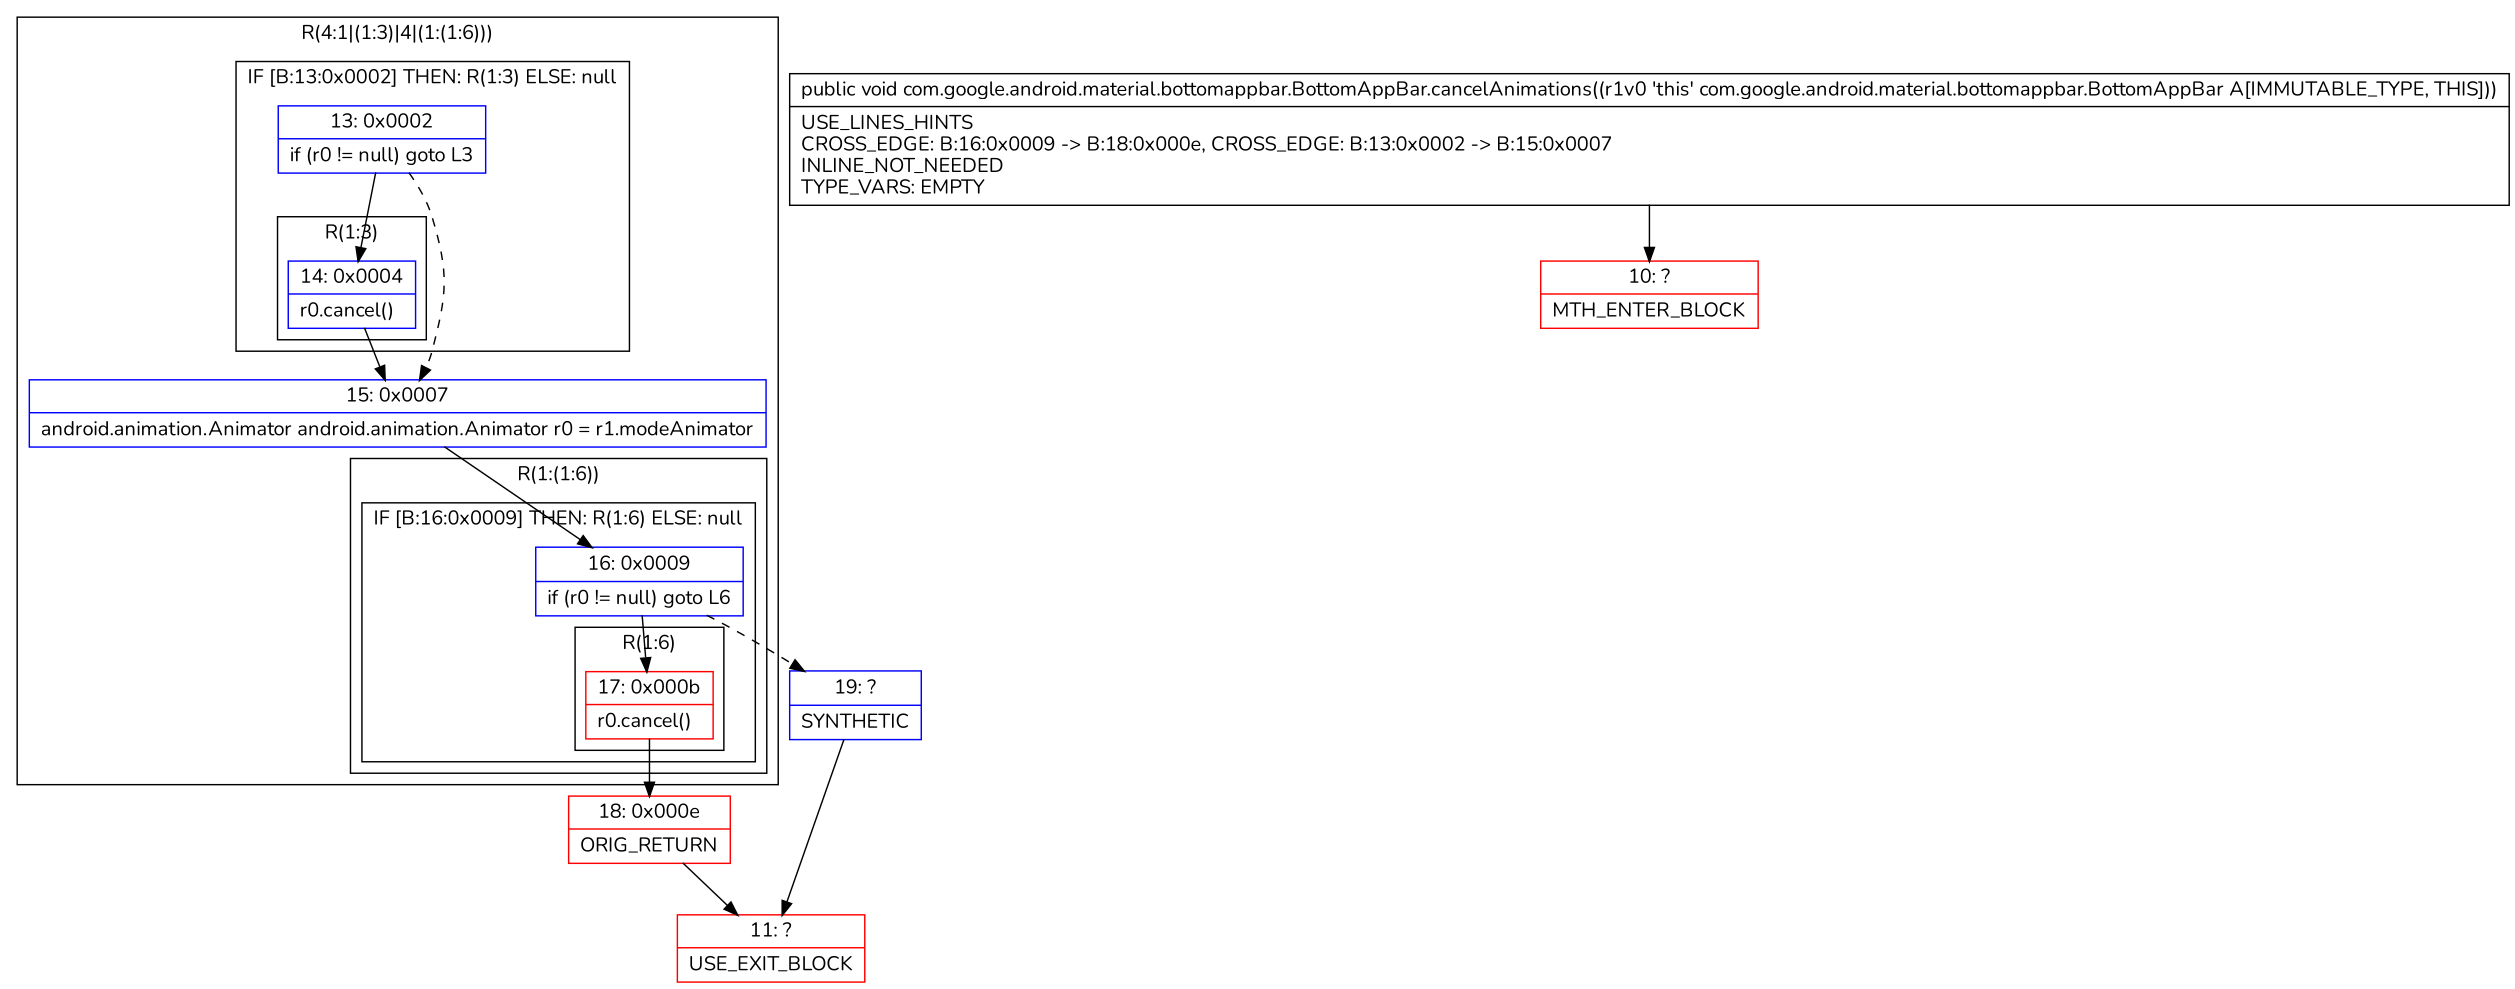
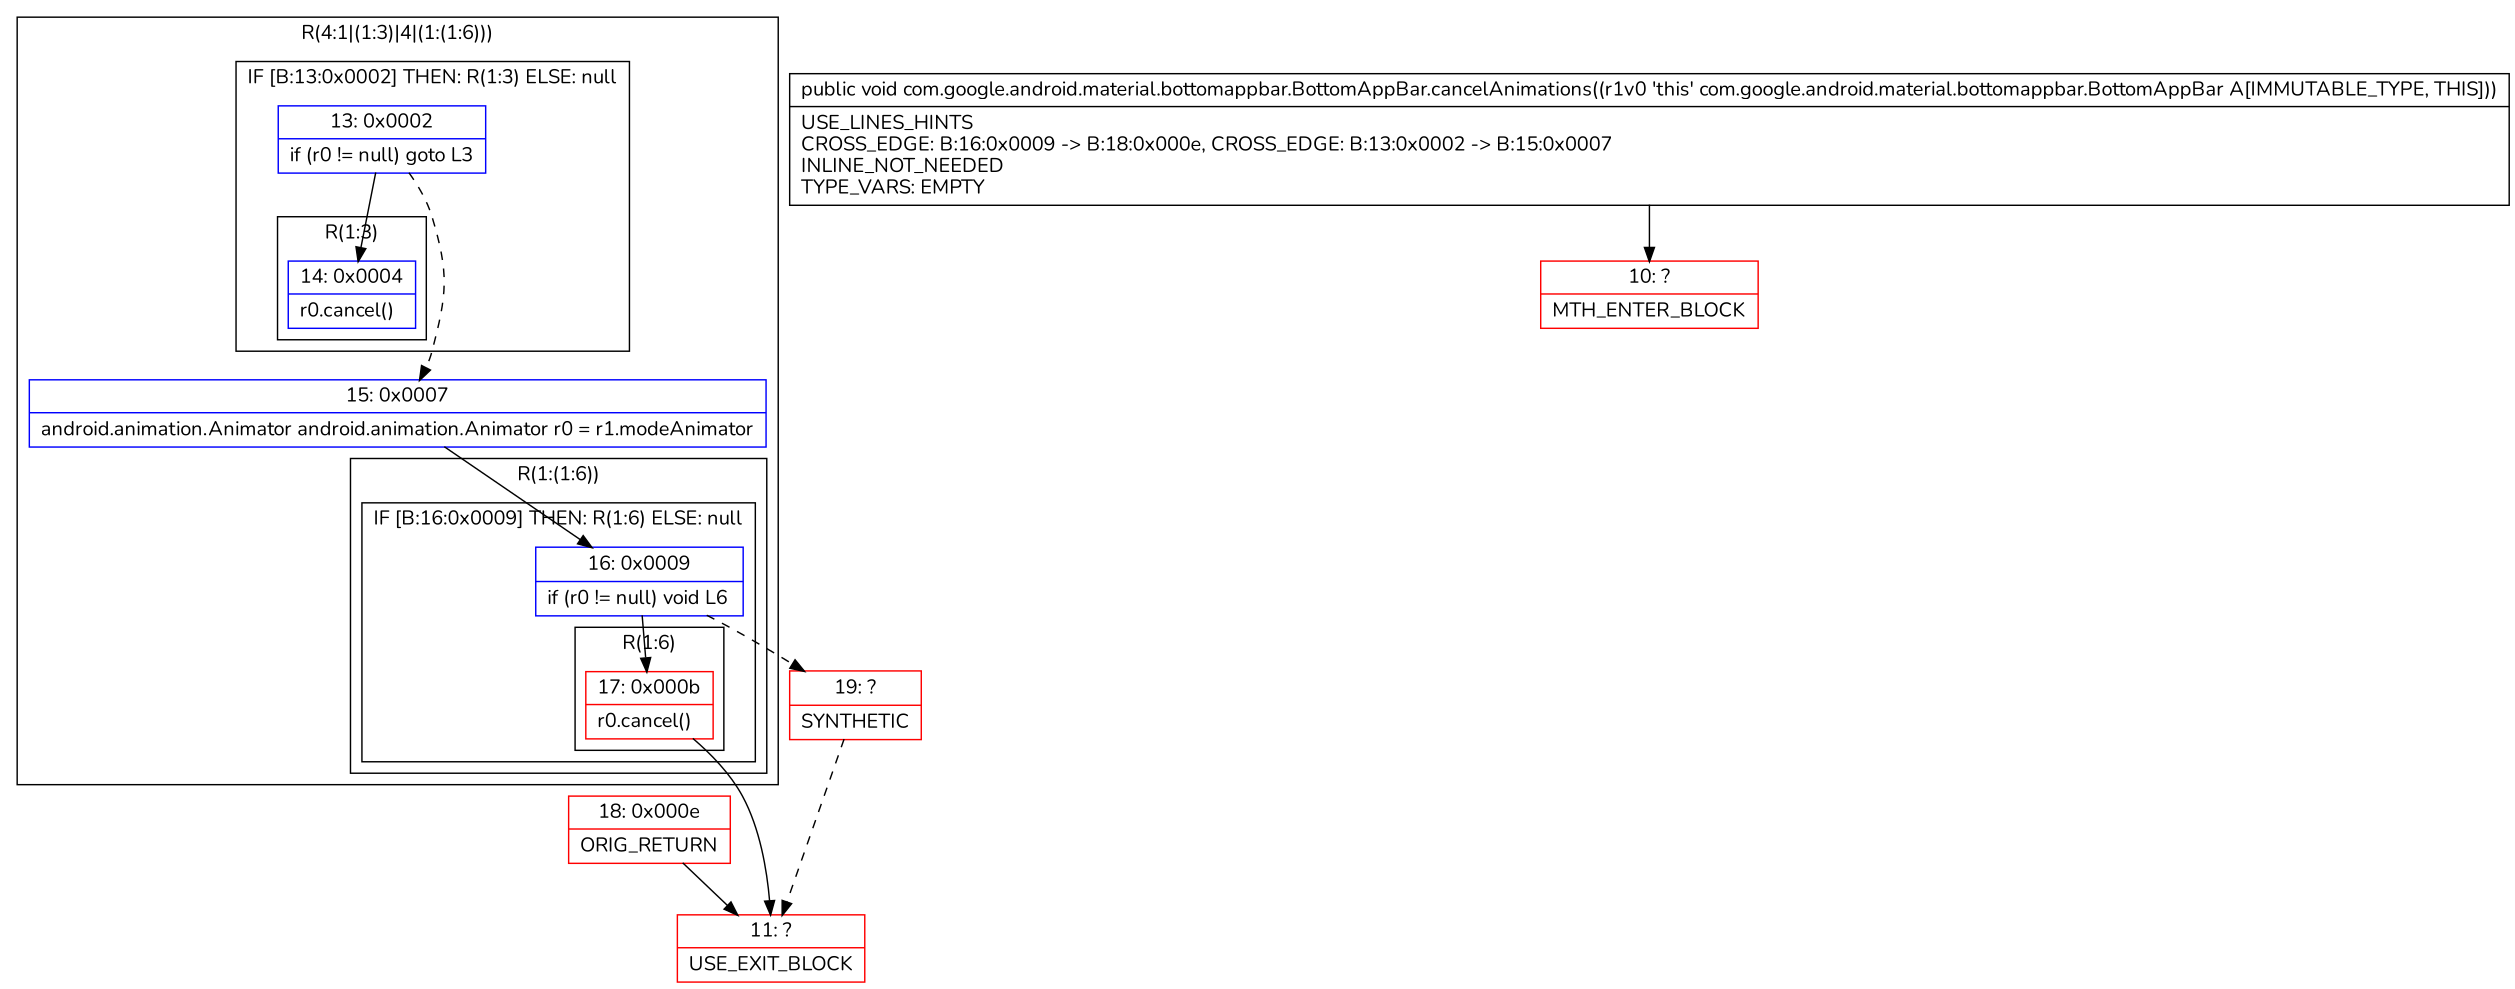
edge "14: 0x0004" -> "15: 0x0007": removed
node "16: 0x0009": text "if (r0 != null) goto L6" -> "if (r0 != null) void L6"
node "19: ?": color blue -> red
edge "17: 0x000b" -> "18: 0x000e": now "17: 0x000b" -> "11: ?"
edge "19: ?" -> "11: ?": style solid -> dashed
